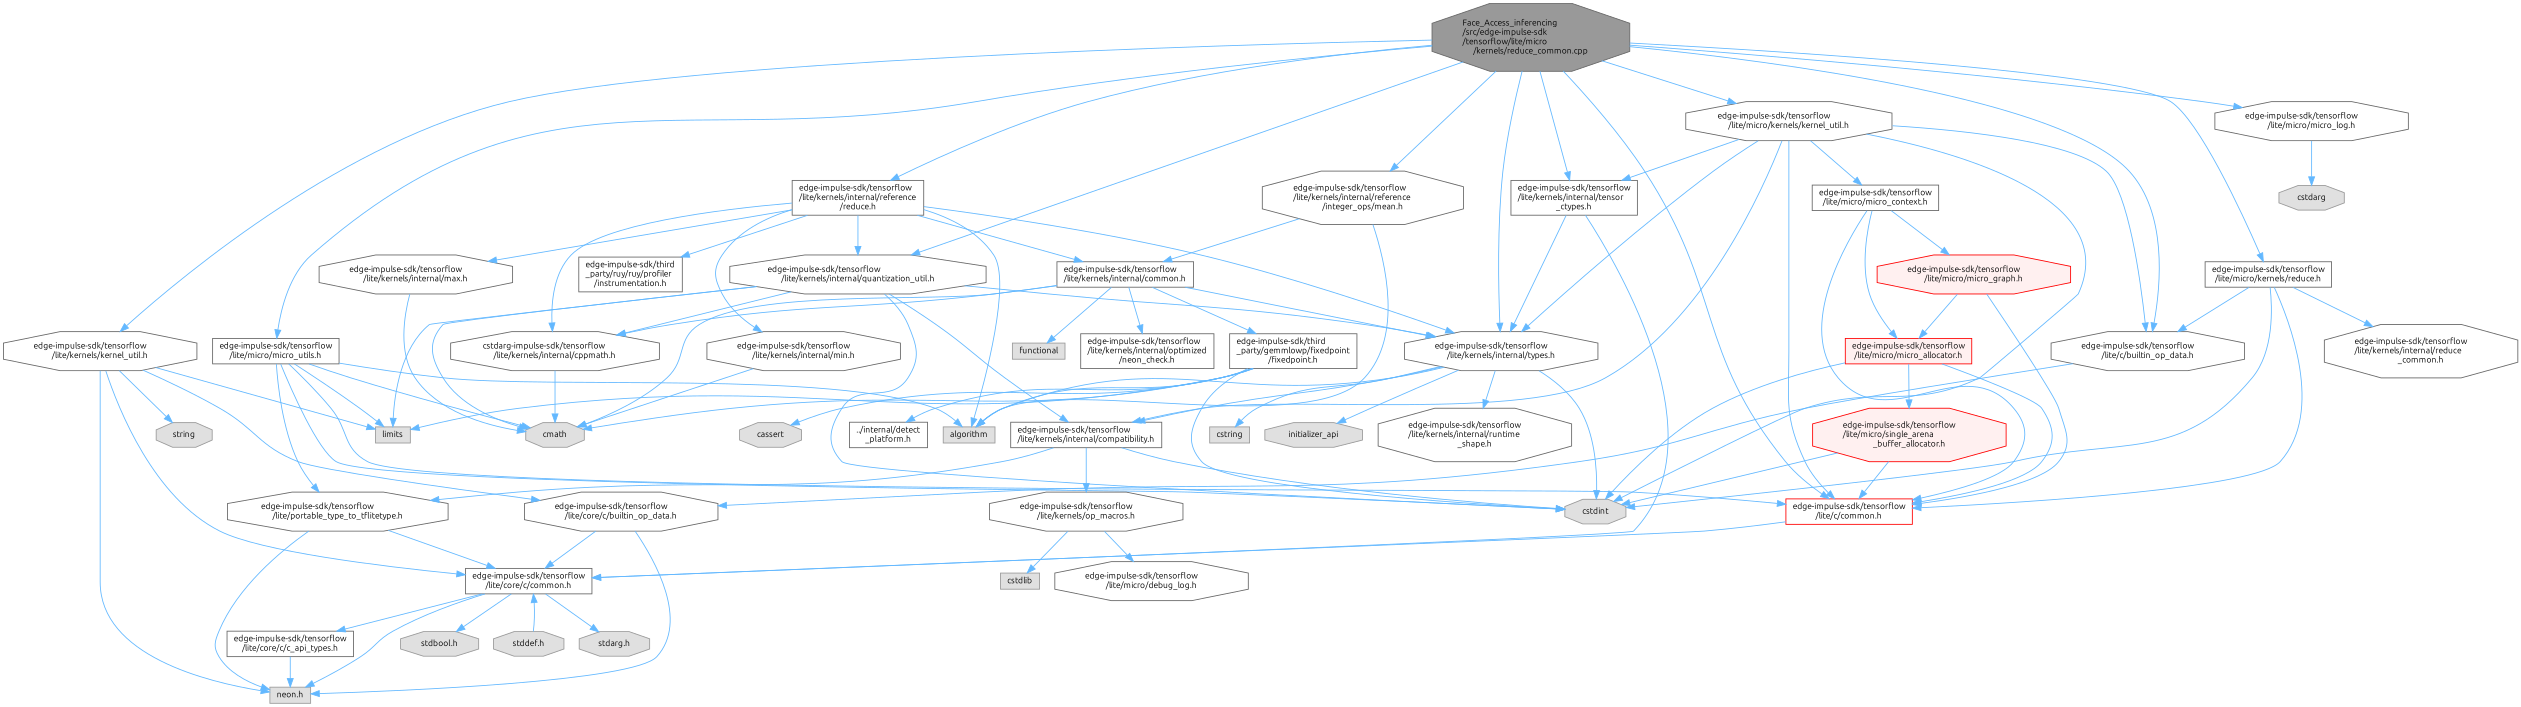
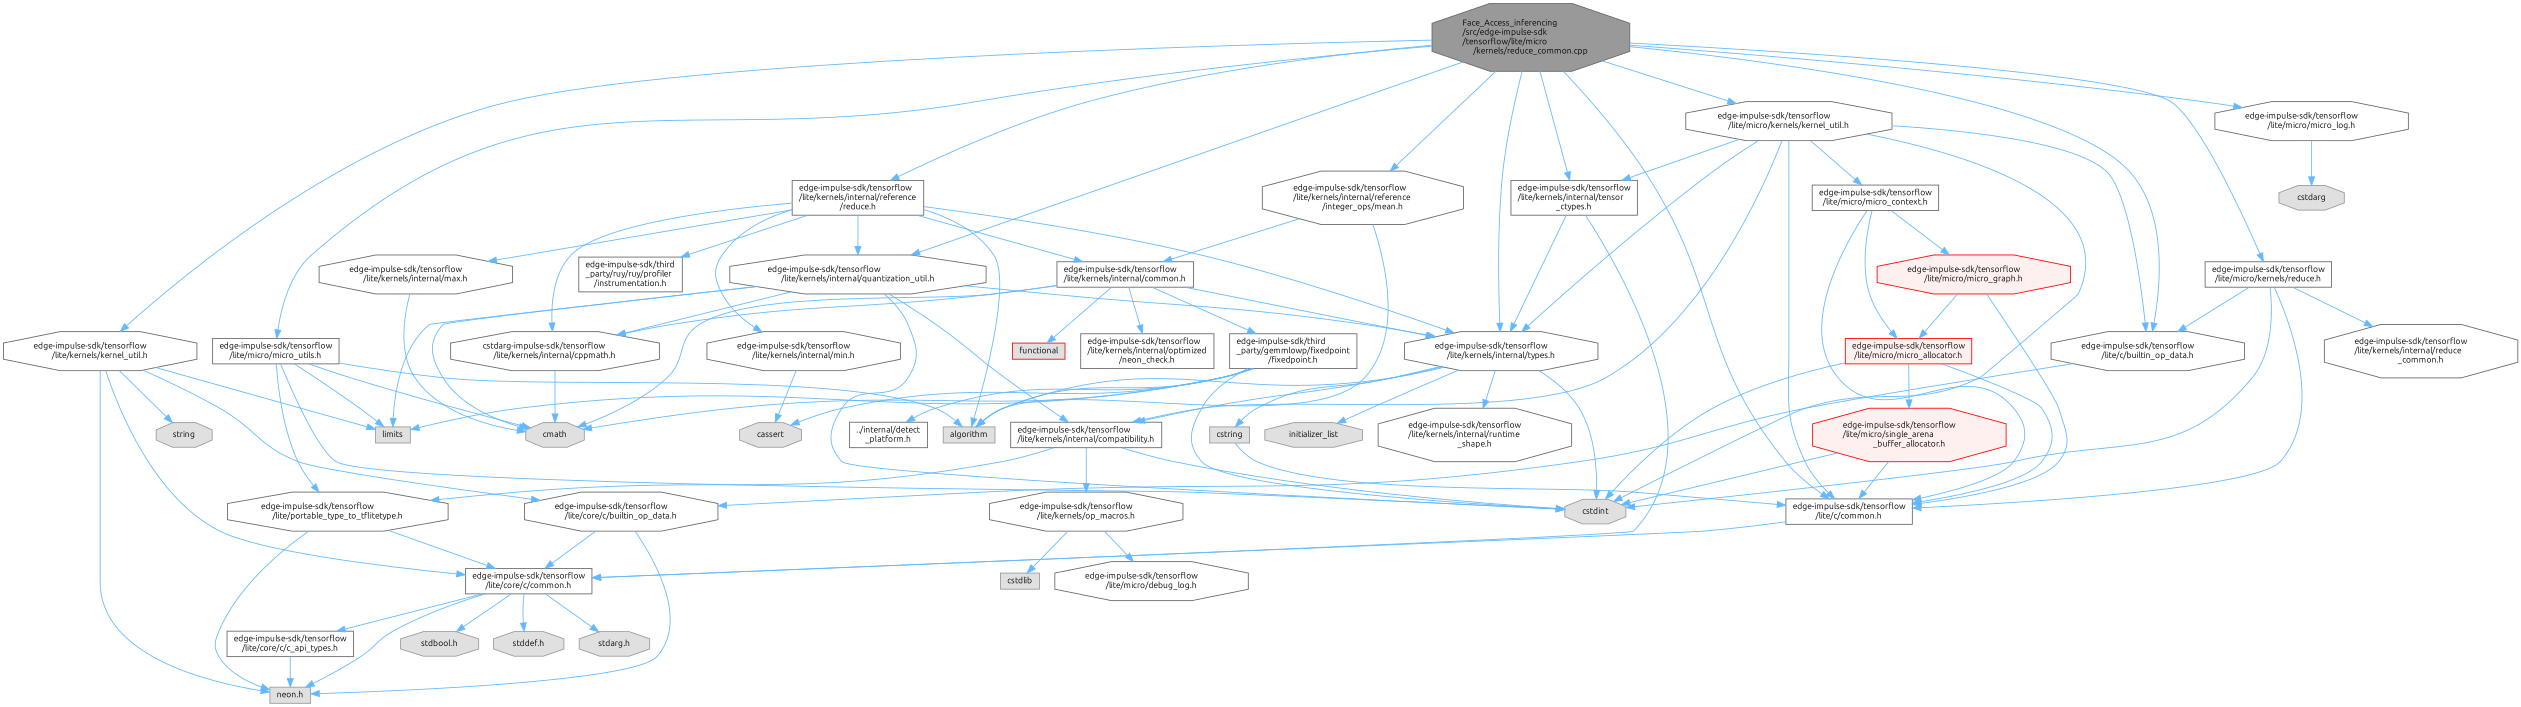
node "functional": color grey60 -> red
edge "edge-impulse-sdk/tensorflow /lite/kernels/internal/min.h" -> "cmath": now "edge-impulse-sdk/tensorflow /lite/kernels/internal/min.h" -> "cassert"
node "initializer_api": label "initializer_api" -> "initializer_list"
edge "edge-impulse-sdk/tensorflow /lite/micro/micro_utils.h" -> "edge-impulse-sdk/tensorflow /lite/c/common.h": now "cstring" -> "edge-impulse-sdk/tensorflow /lite/c/common.h"
node "edge-impulse-sdk/tensorflow /lite/c/common.h": color red -> grey40
edge "stddef.h" -> "edge-impulse-sdk/tensorflow /lite/core/c/common.h": reversed
